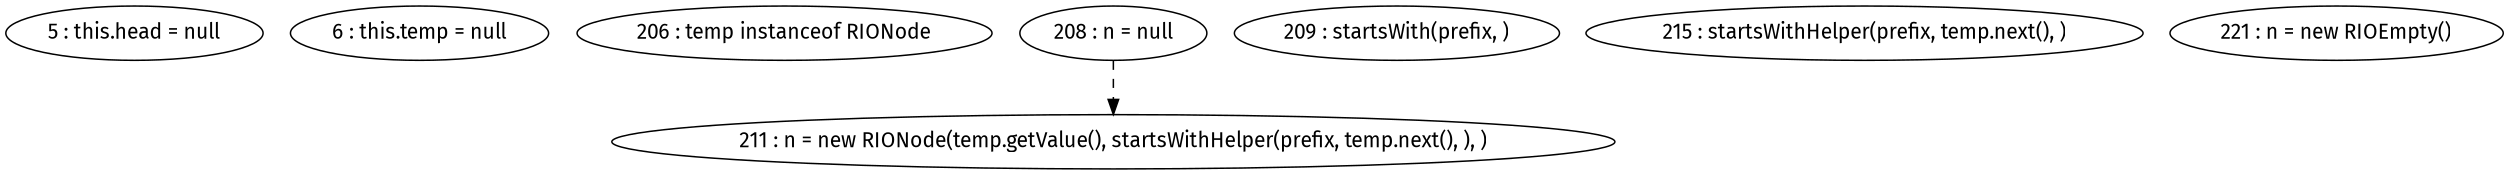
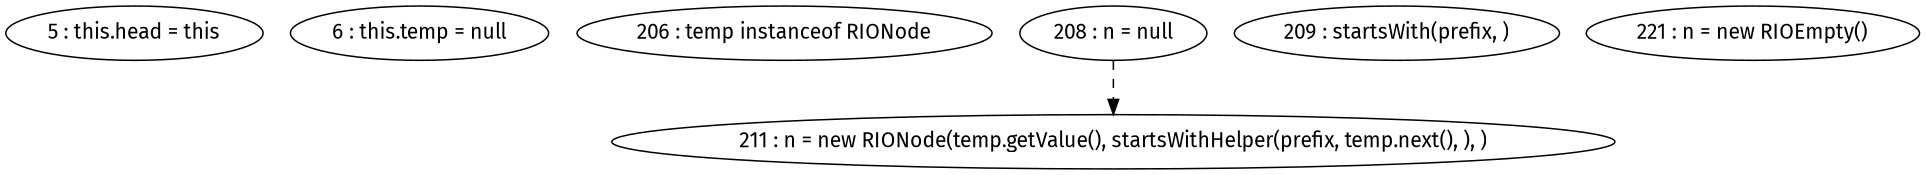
node "5 : this.head = null": label "5 : this.head = null" -> "5 : this.head = this"
node "215 : startsWithHelper(prefix, temp.next(), )": removed
